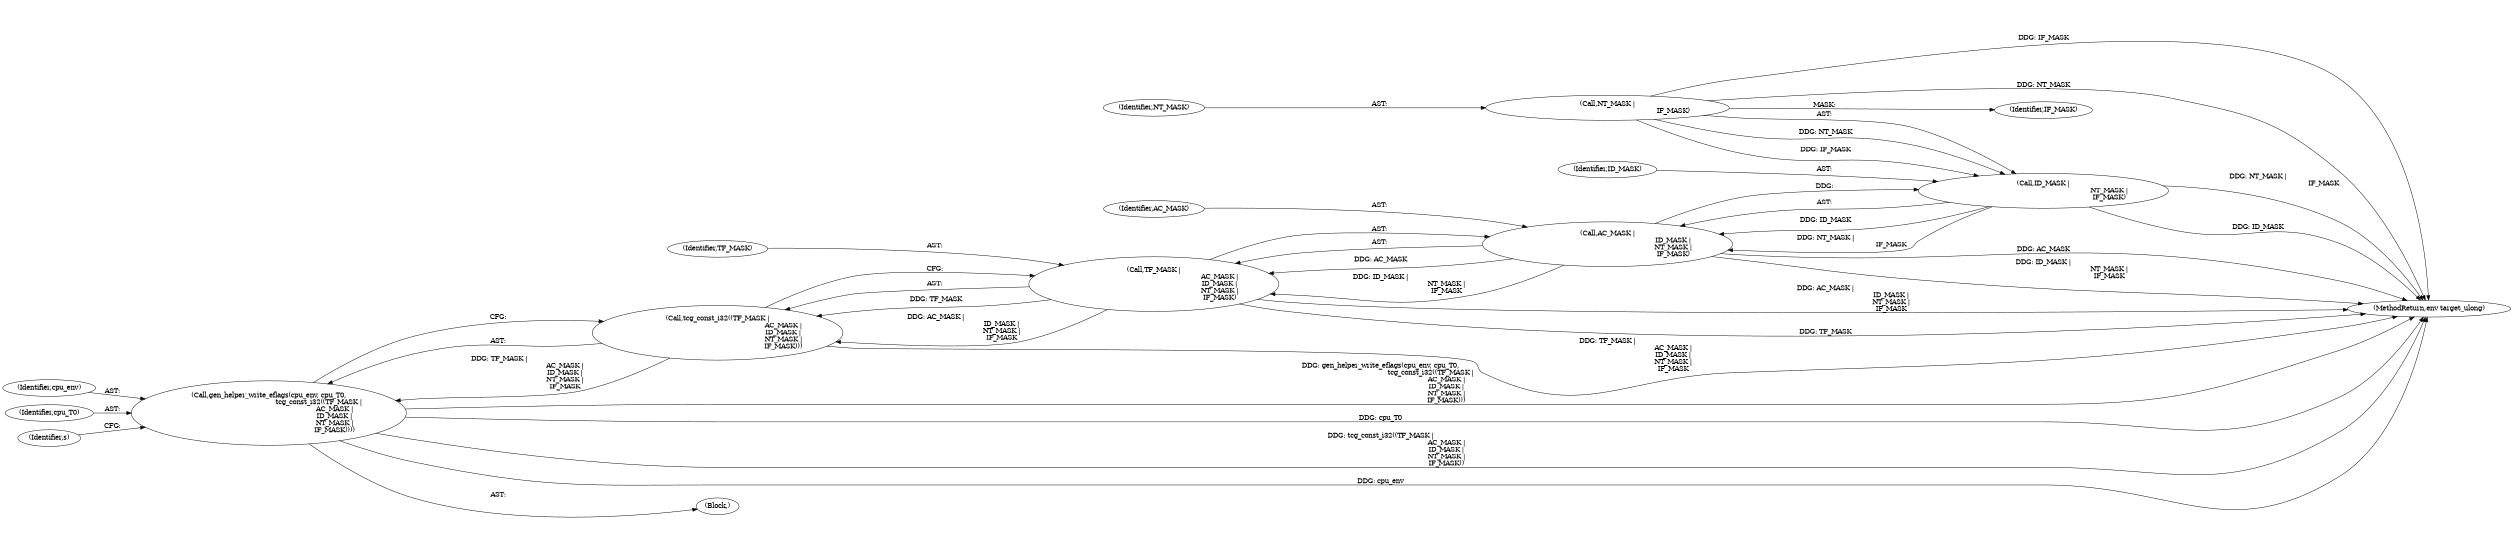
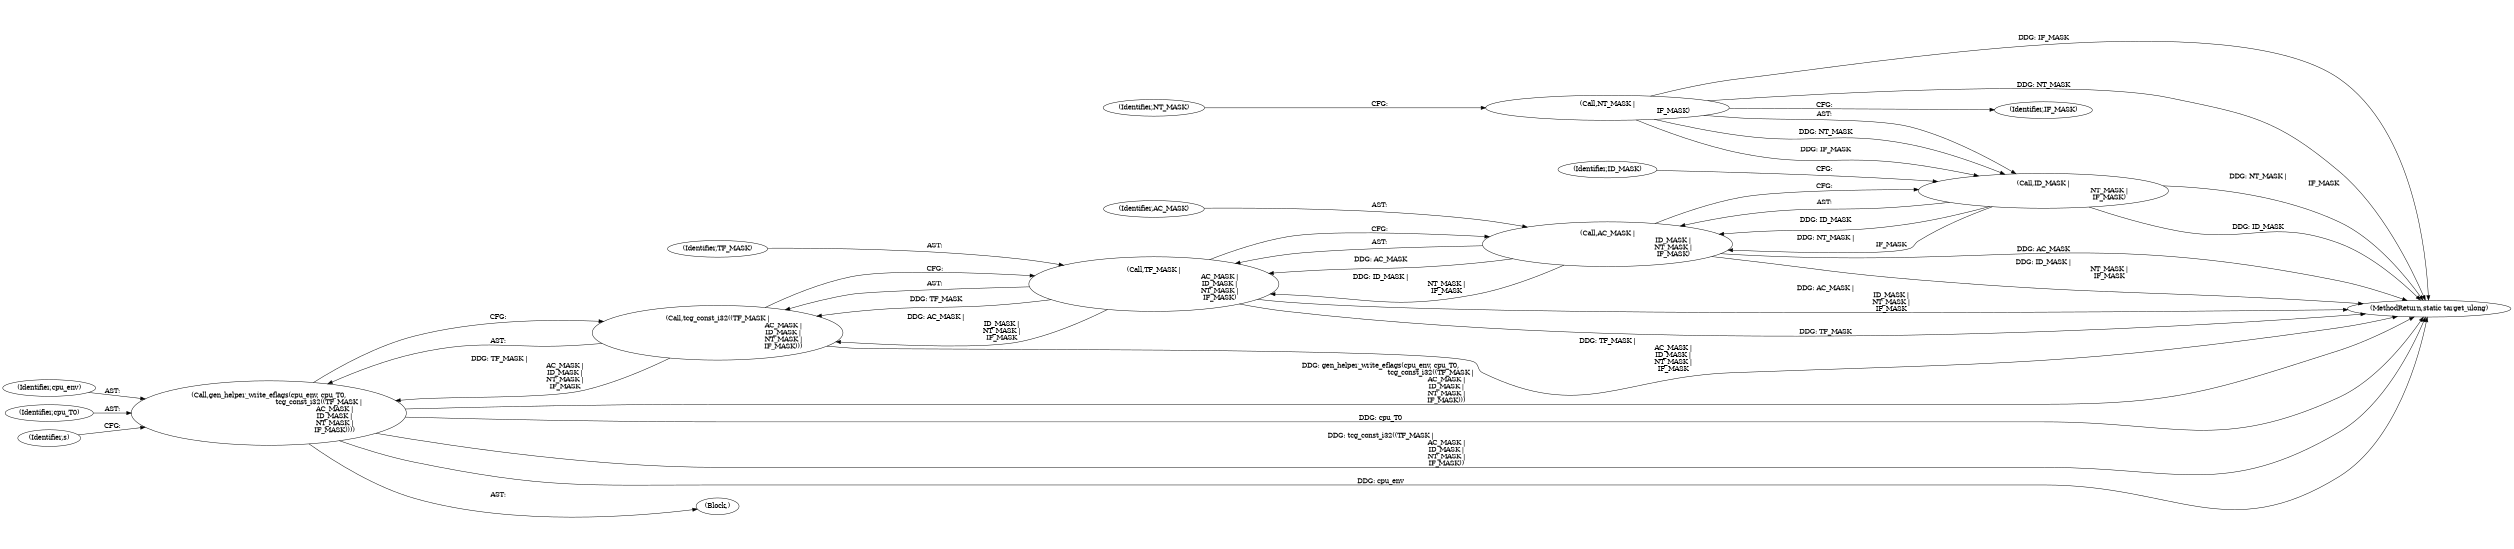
edge "(Identifier,NT_MASK)" -> "(Call,NT_MASK | IF_MASK)": label "AST: " -> "CFG: "
edge "(Call,NT_MASK | IF_MASK)" -> "(Identifier,IF_MASK)": label "MASK: " -> "CFG: "
edge "(Identifier,ID_MASK)" -> "(Call,ID_MASK | NT_MASK | IF_MASK)": label "AST: " -> "CFG: "
edge "(Call,AC_MASK | ID_MASK | NT_MASK | IF_MASK)" -> "(Call,ID_MASK | NT_MASK | IF_MASK)": label "DDG: " -> "CFG: "
edge "(Call,TF_MASK | AC_MASK | ID_MASK | NT_MASK | IF_MASK)" -> "(Call,AC_MASK | ID_MASK | NT_MASK | IF_MASK)": label "AST: " -> "CFG: "
node "(MethodReturn,env target_ulong)": label "(MethodReturn,env target_ulong)" -> "(MethodReturn,static target_ulong)"
